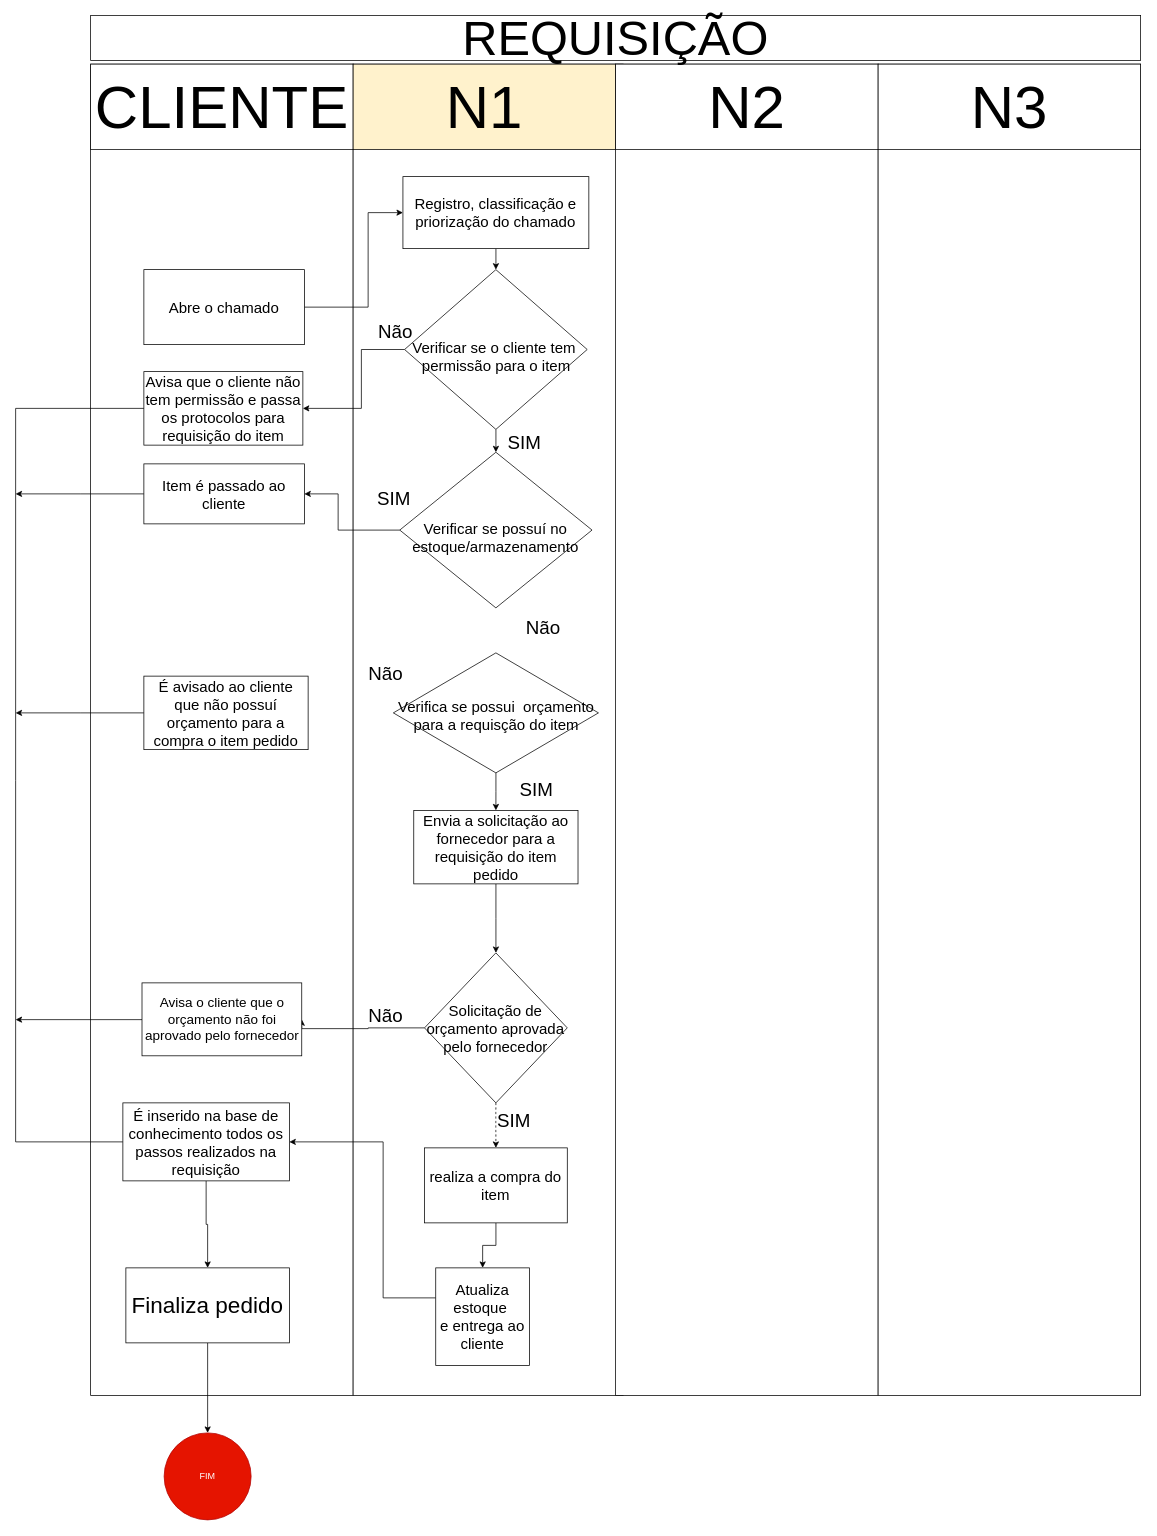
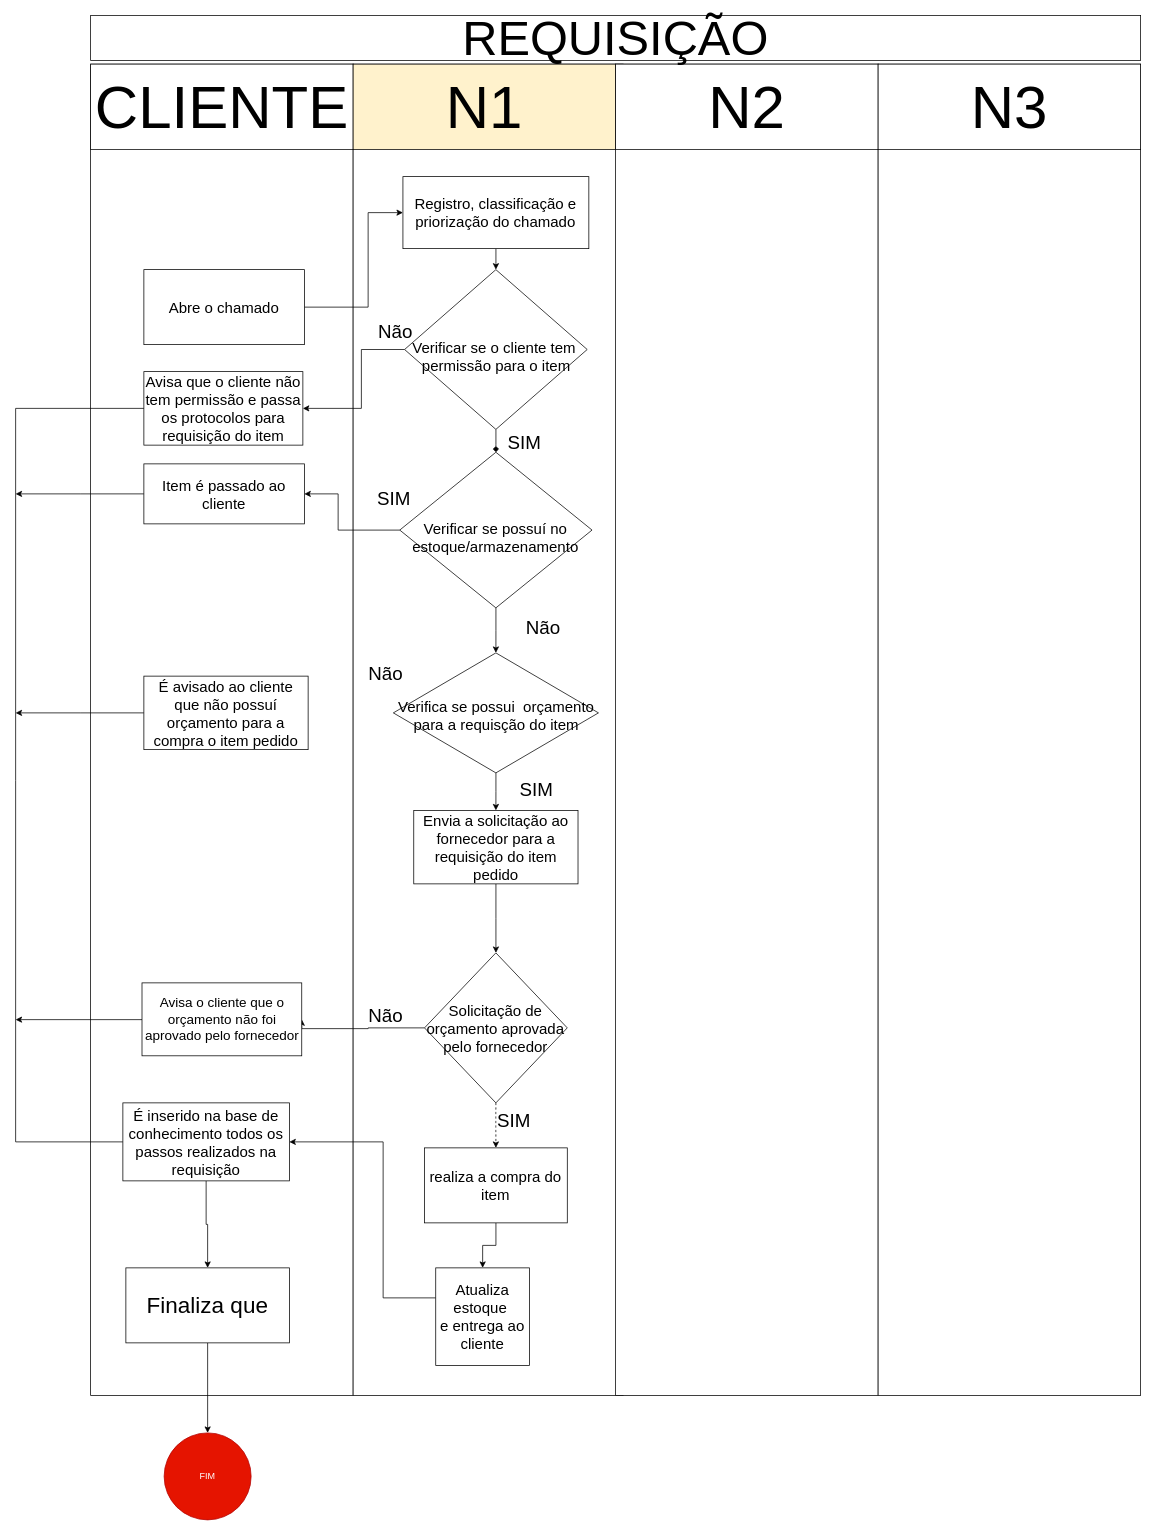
edge "Verificar se o cliente tem permissão para o item" -> "Verificar se possuí no estoque/armazenamento": arrowhead classic -> diamond
edge "Verificar se possuí no estoque/armazenamento" -> "Verifica se possui orçamento para a requisção do item": added
node "Finaliza pedido": label "Finaliza pedido" -> "Finaliza que"
